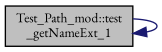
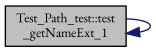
node "Test_Path_mod::test _getNameExt_1": label "Test_Path_mod::test _getNameExt_1" -> "Test_Path_test::test _getNameExt_1"
